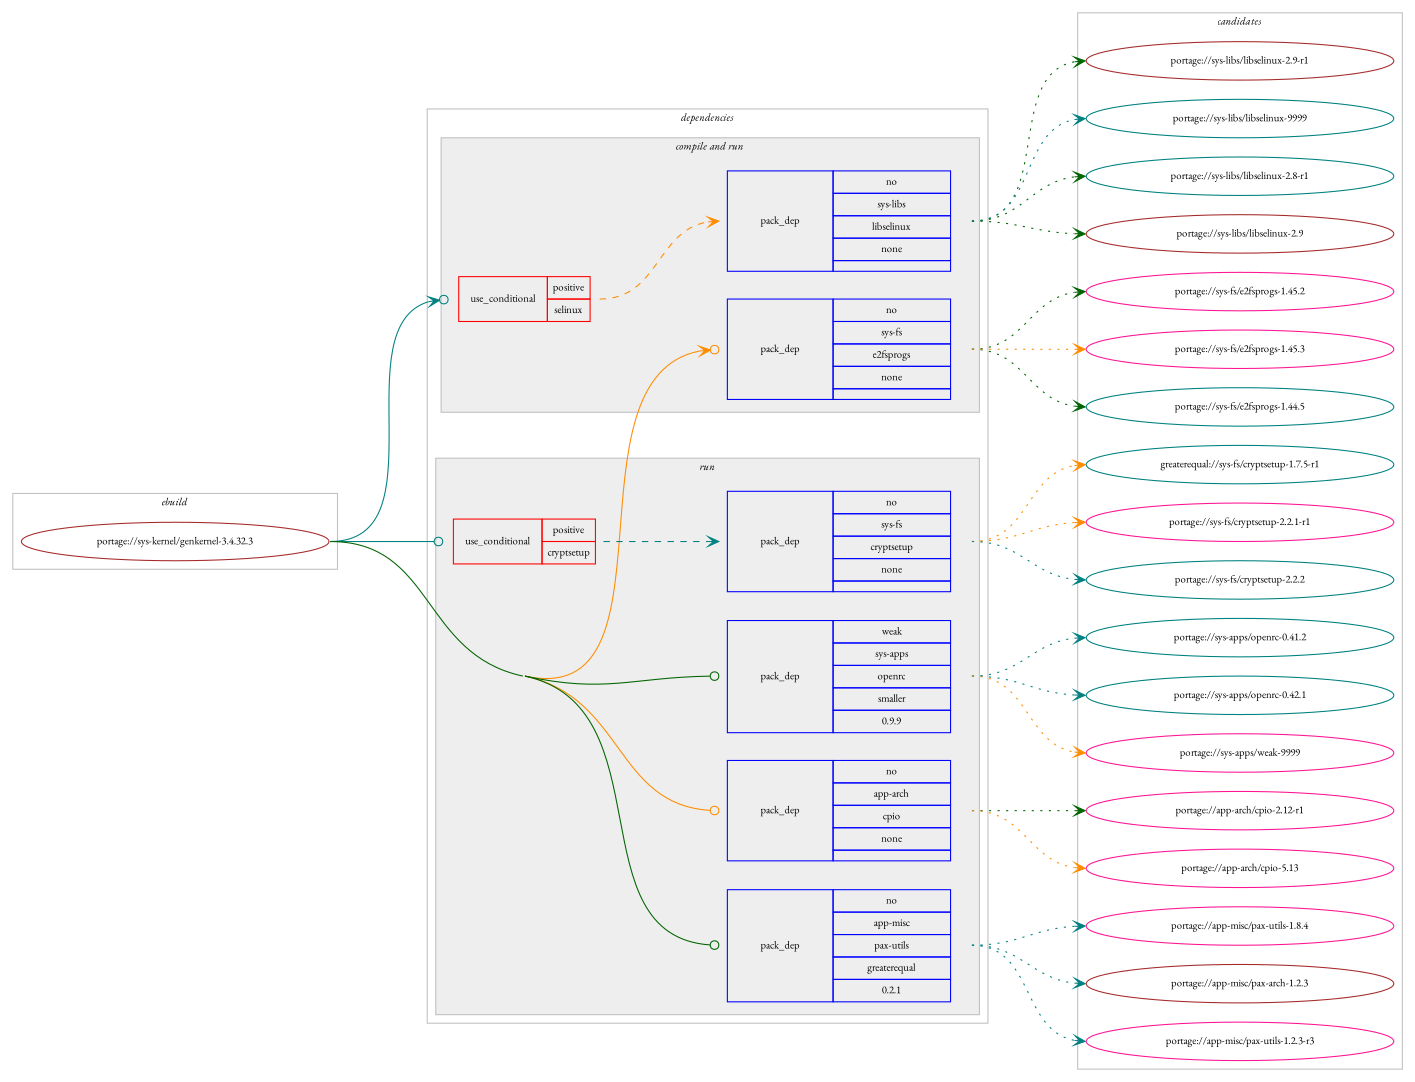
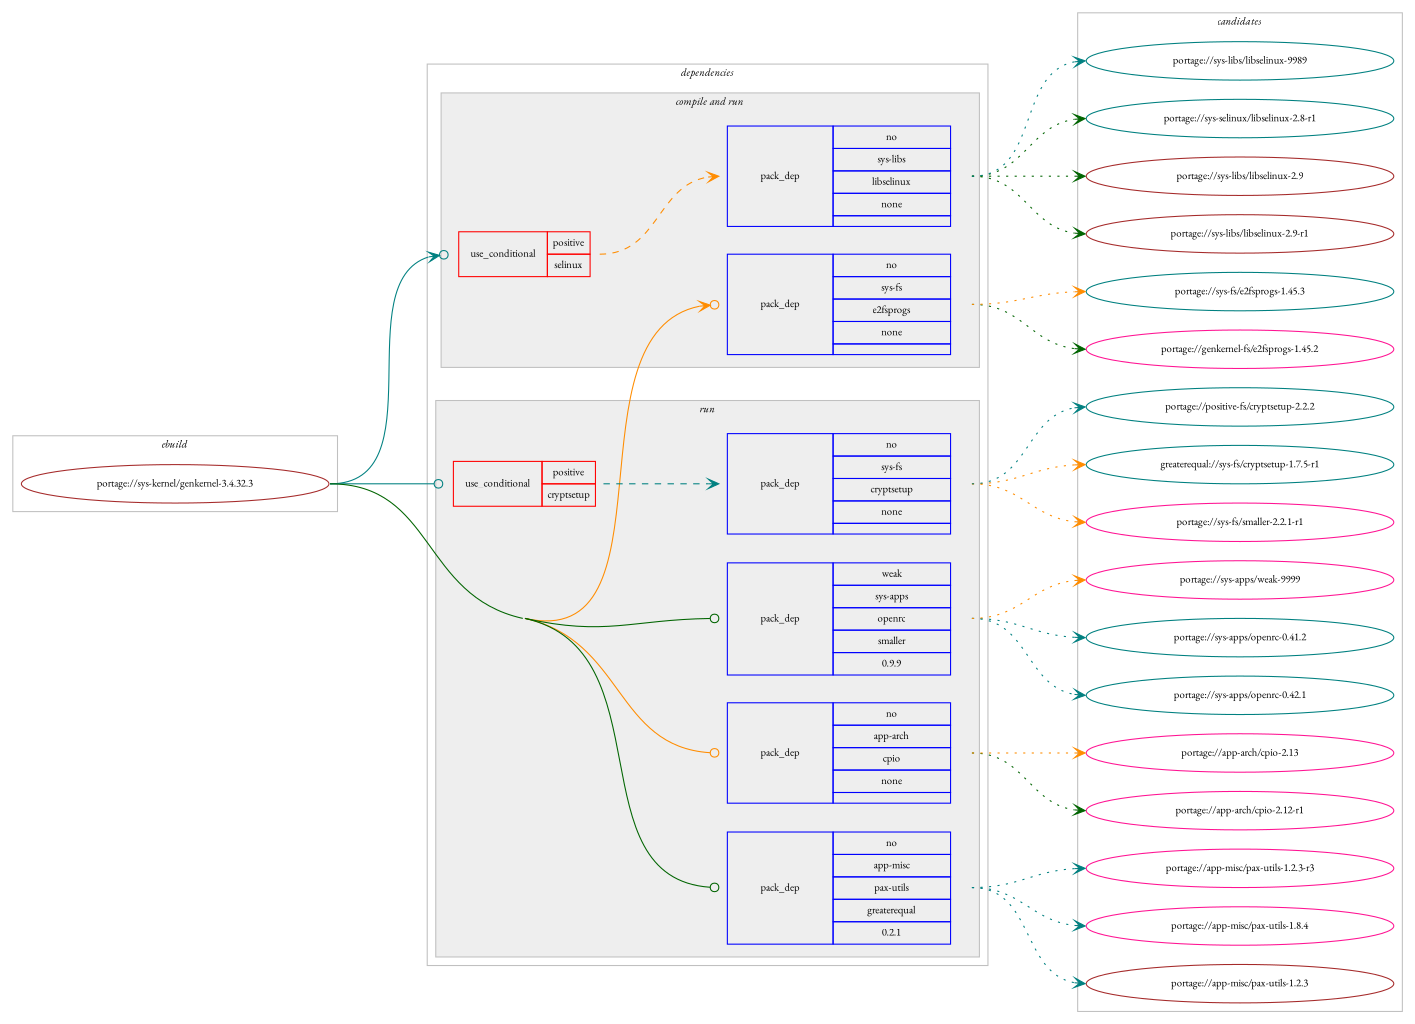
node "portage://sys-libs/libselinux-9999": label "portage://sys-libs/libselinux-9999" -> "portage://sys-libs/libselinux-9989"
node "portage://sys-libs/libselinux-2.8-r1": label "portage://sys-libs/libselinux-2.8-r1" -> "portage://sys-selinux/libselinux-2.8-r1"
node "portage://sys-fs/e2fsprogs-1.45.2": label "portage://sys-fs/e2fsprogs-1.45.2" -> "portage://genkernel-fs/e2fsprogs-1.45.2"
node "portage://sys-fs/e2fsprogs-1.45.3": color deeppink -> teal
node "portage://sys-fs/e2fsprogs-1.44.5": removed
node "portage://sys-fs/cryptsetup-2.2.1-r1": label "portage://sys-fs/cryptsetup-2.2.1-r1" -> "portage://sys-fs/smaller-2.2.1-r1"
node "portage://sys-fs/cryptsetup-2.2.2": label "portage://sys-fs/cryptsetup-2.2.2" -> "portage://positive-fs/cryptsetup-2.2.2"
node "portage://app-arch/cpio-5.13": label "portage://app-arch/cpio-5.13" -> "portage://app-arch/cpio-2.13"
node "portage://app-misc/pax-arch-1.2.3": label "portage://app-misc/pax-arch-1.2.3" -> "portage://app-misc/pax-utils-1.2.3"
